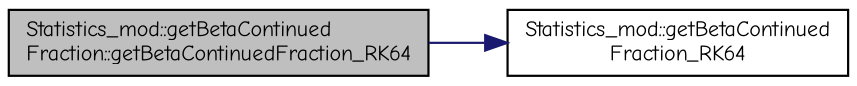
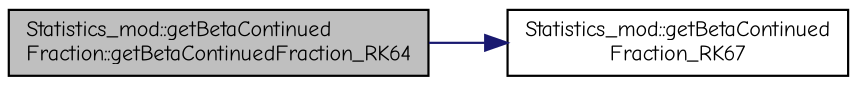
node "Statistics_mod::getBetaContinued Fraction_RK64": label "Statistics_mod::getBetaContinued Fraction_RK64" -> "Statistics_mod::getBetaContinued Fraction_RK67"
